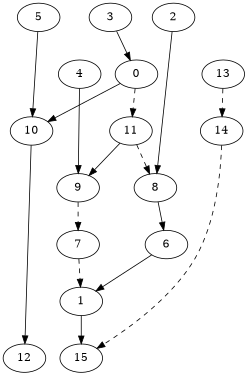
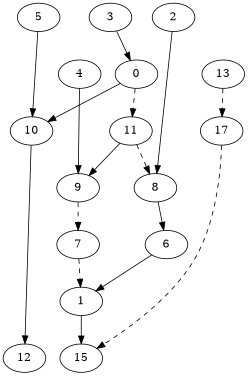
node "14": label "14" -> "17"
